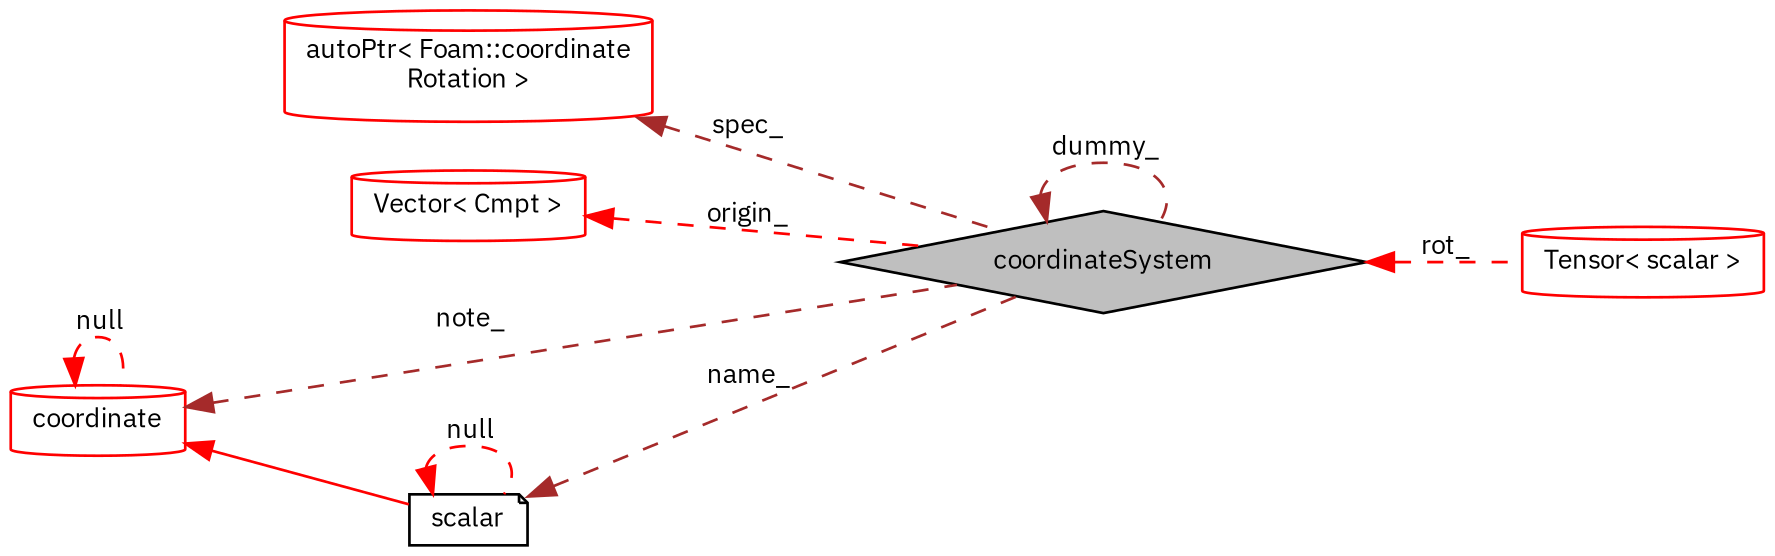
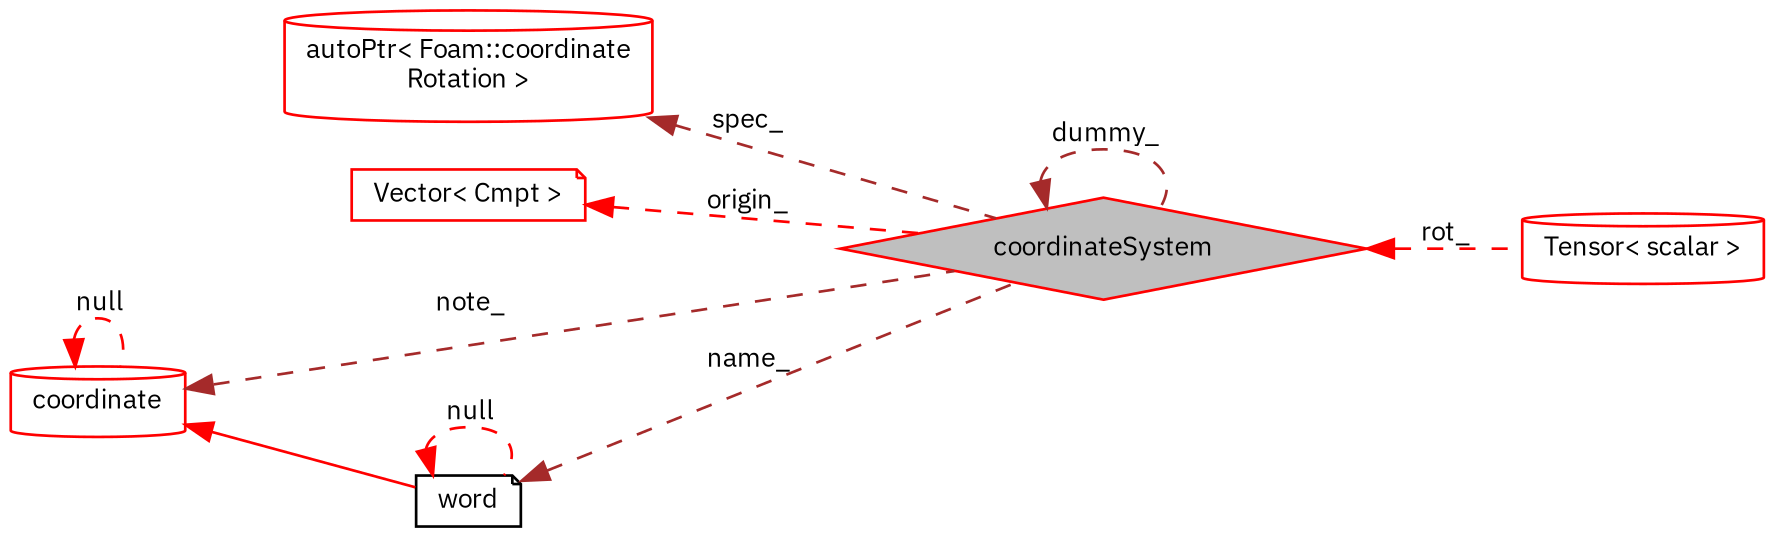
node "Vector< Cmpt >": shape cylinder -> note
node "coordinateSystem": color black -> red
node "scalar": label "scalar" -> "word"
